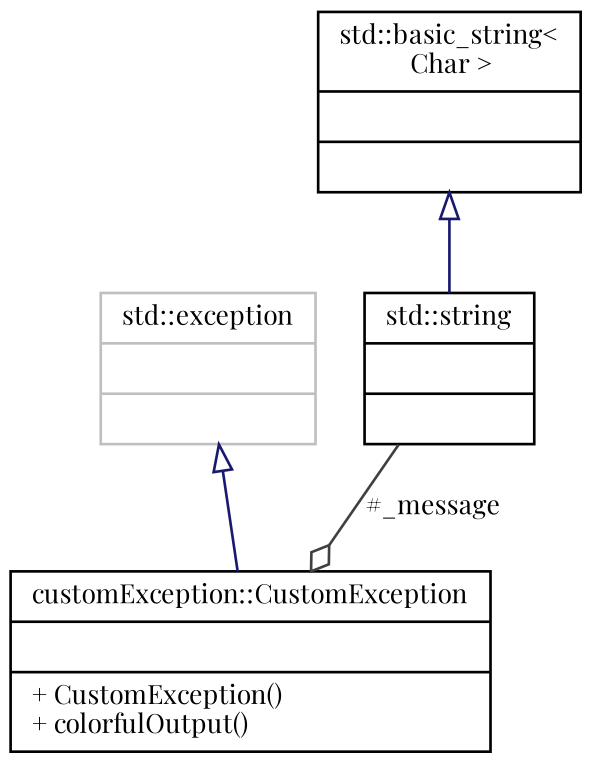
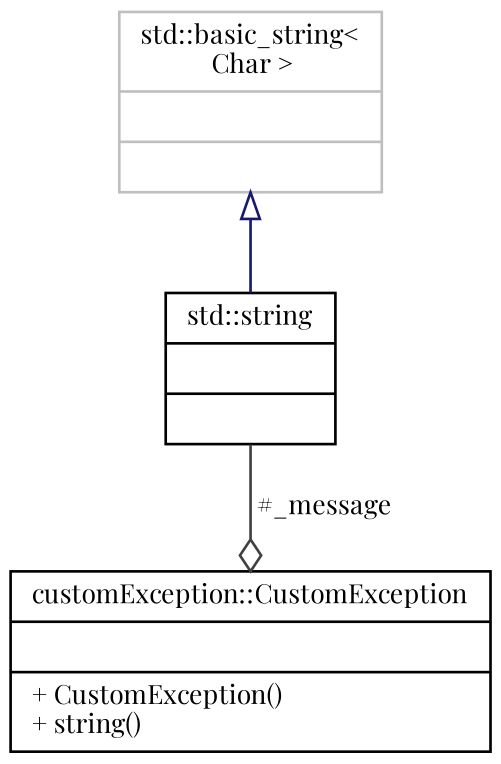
node "std::basic_string<": color black -> grey75
node "std::exception": removed
node "customException::CustomException": text "+ colorfulOutput()" -> "+ string()"
